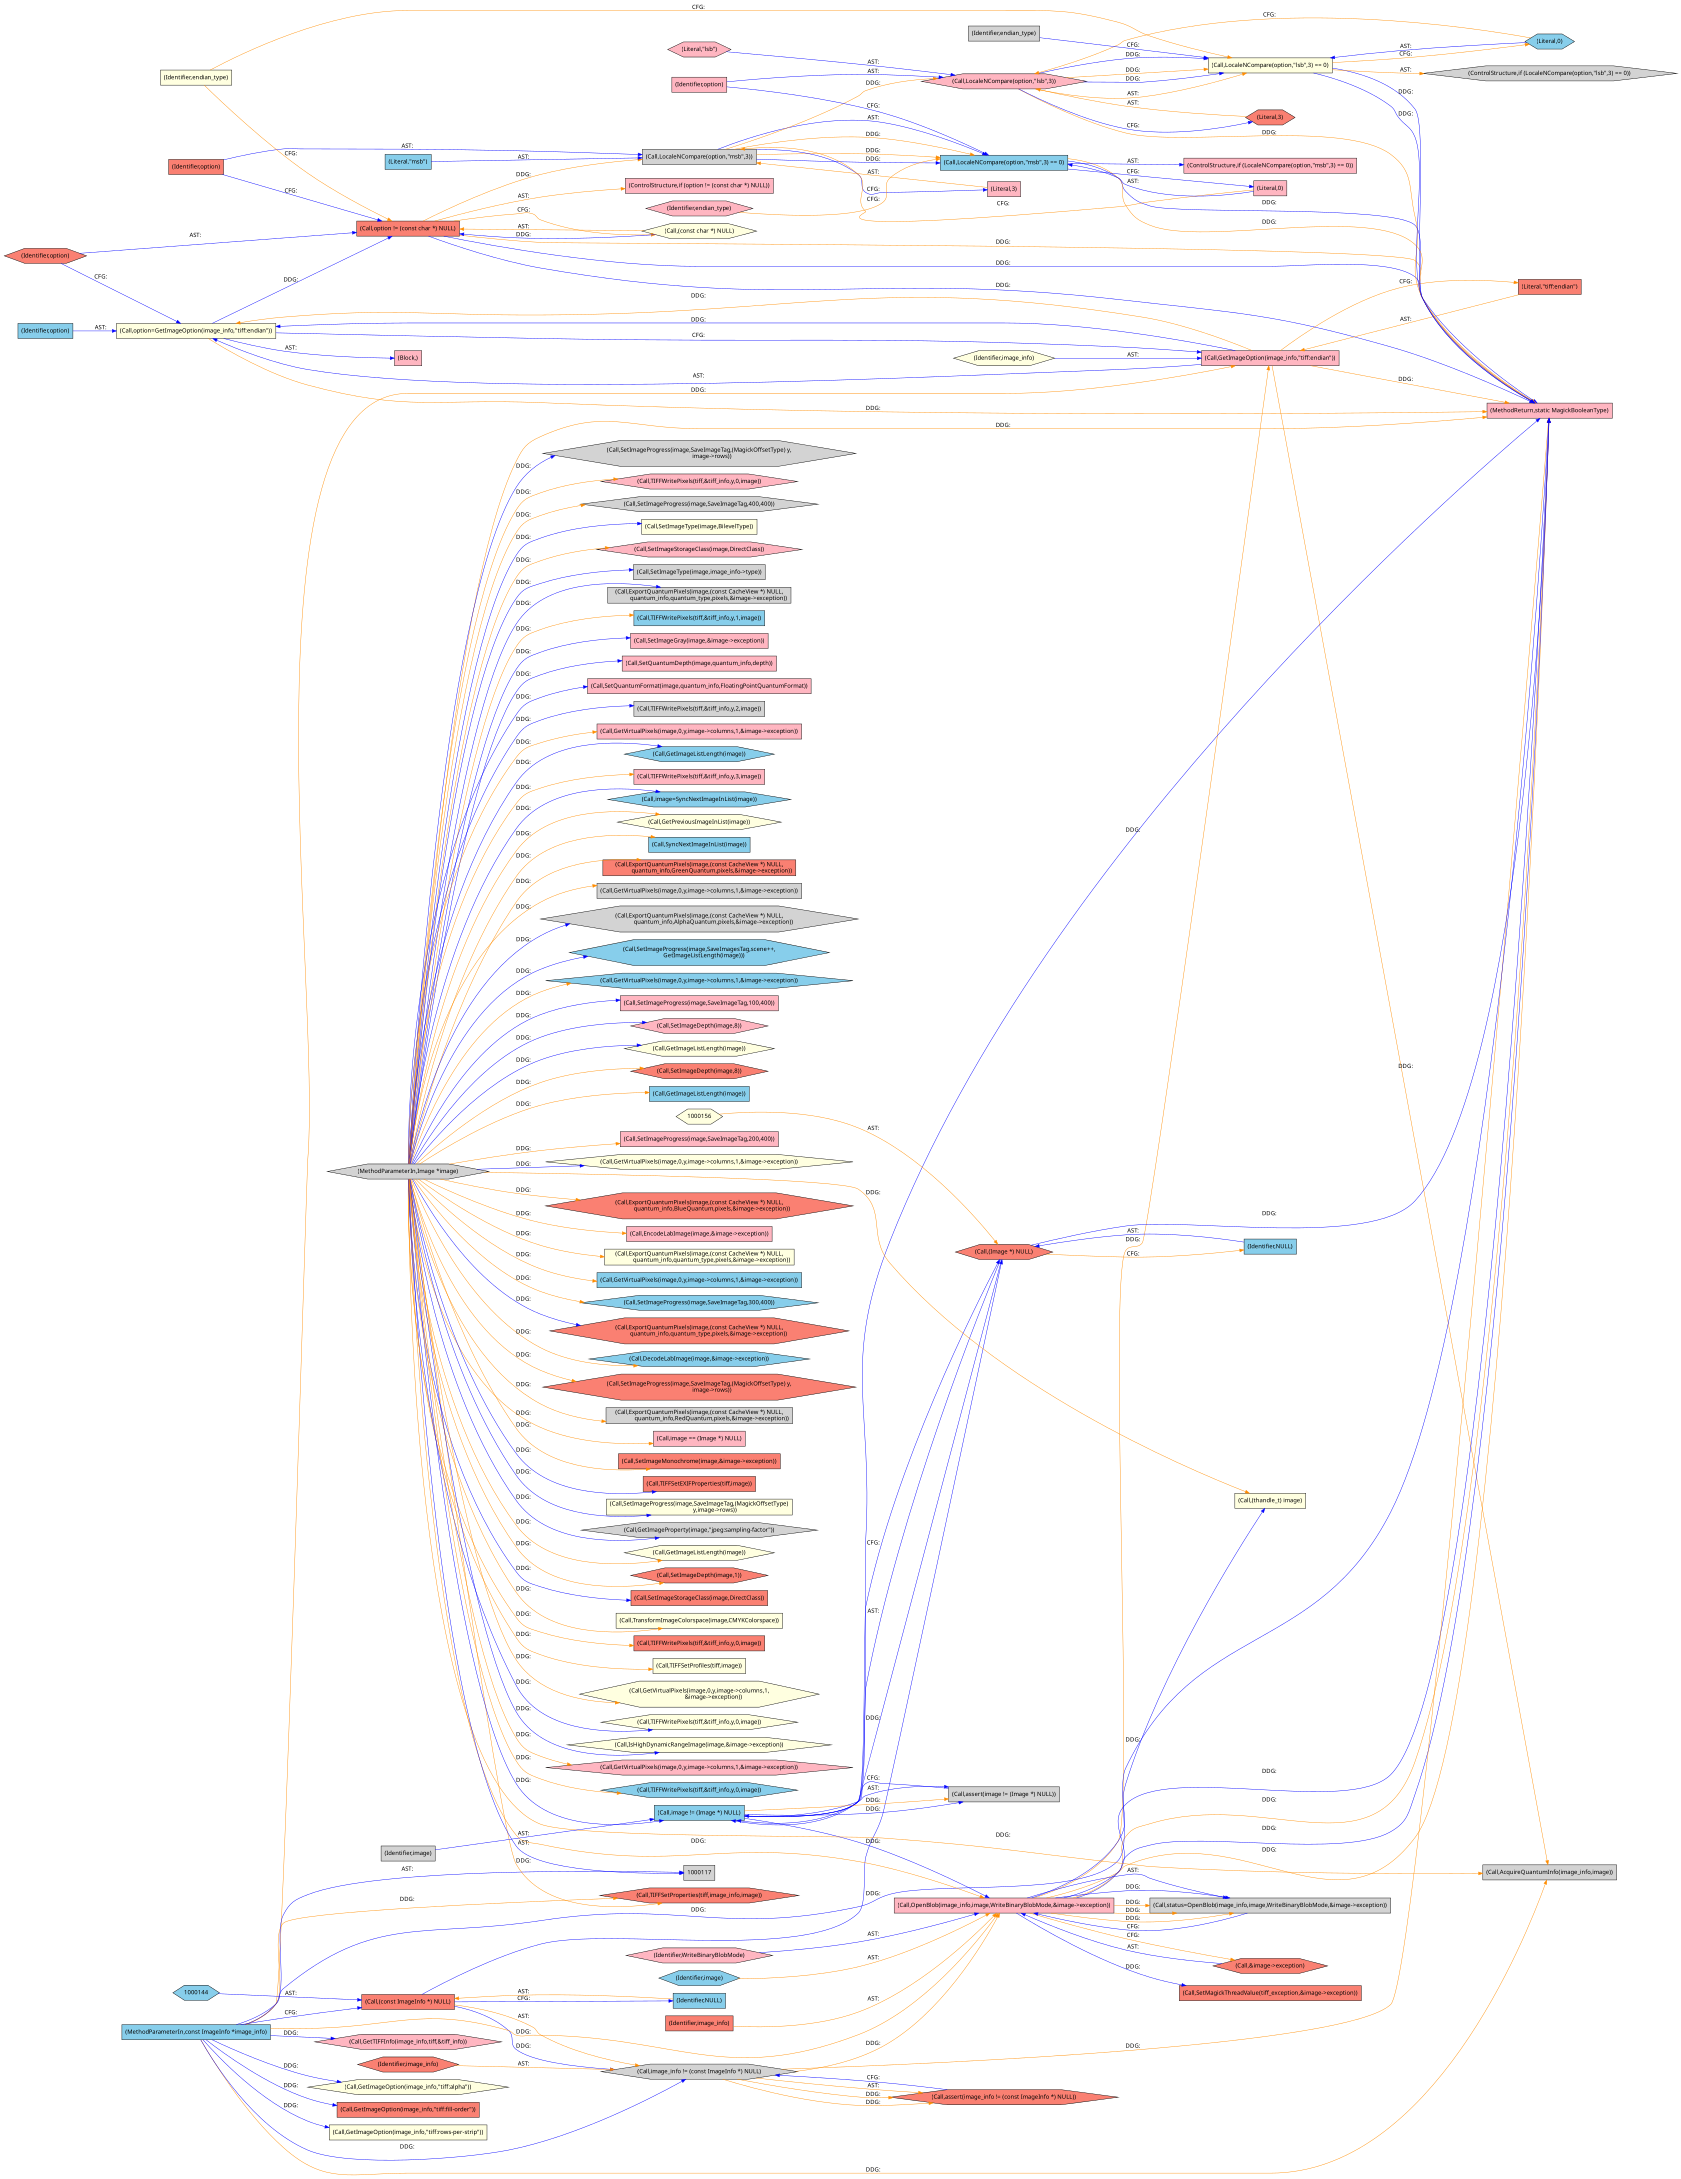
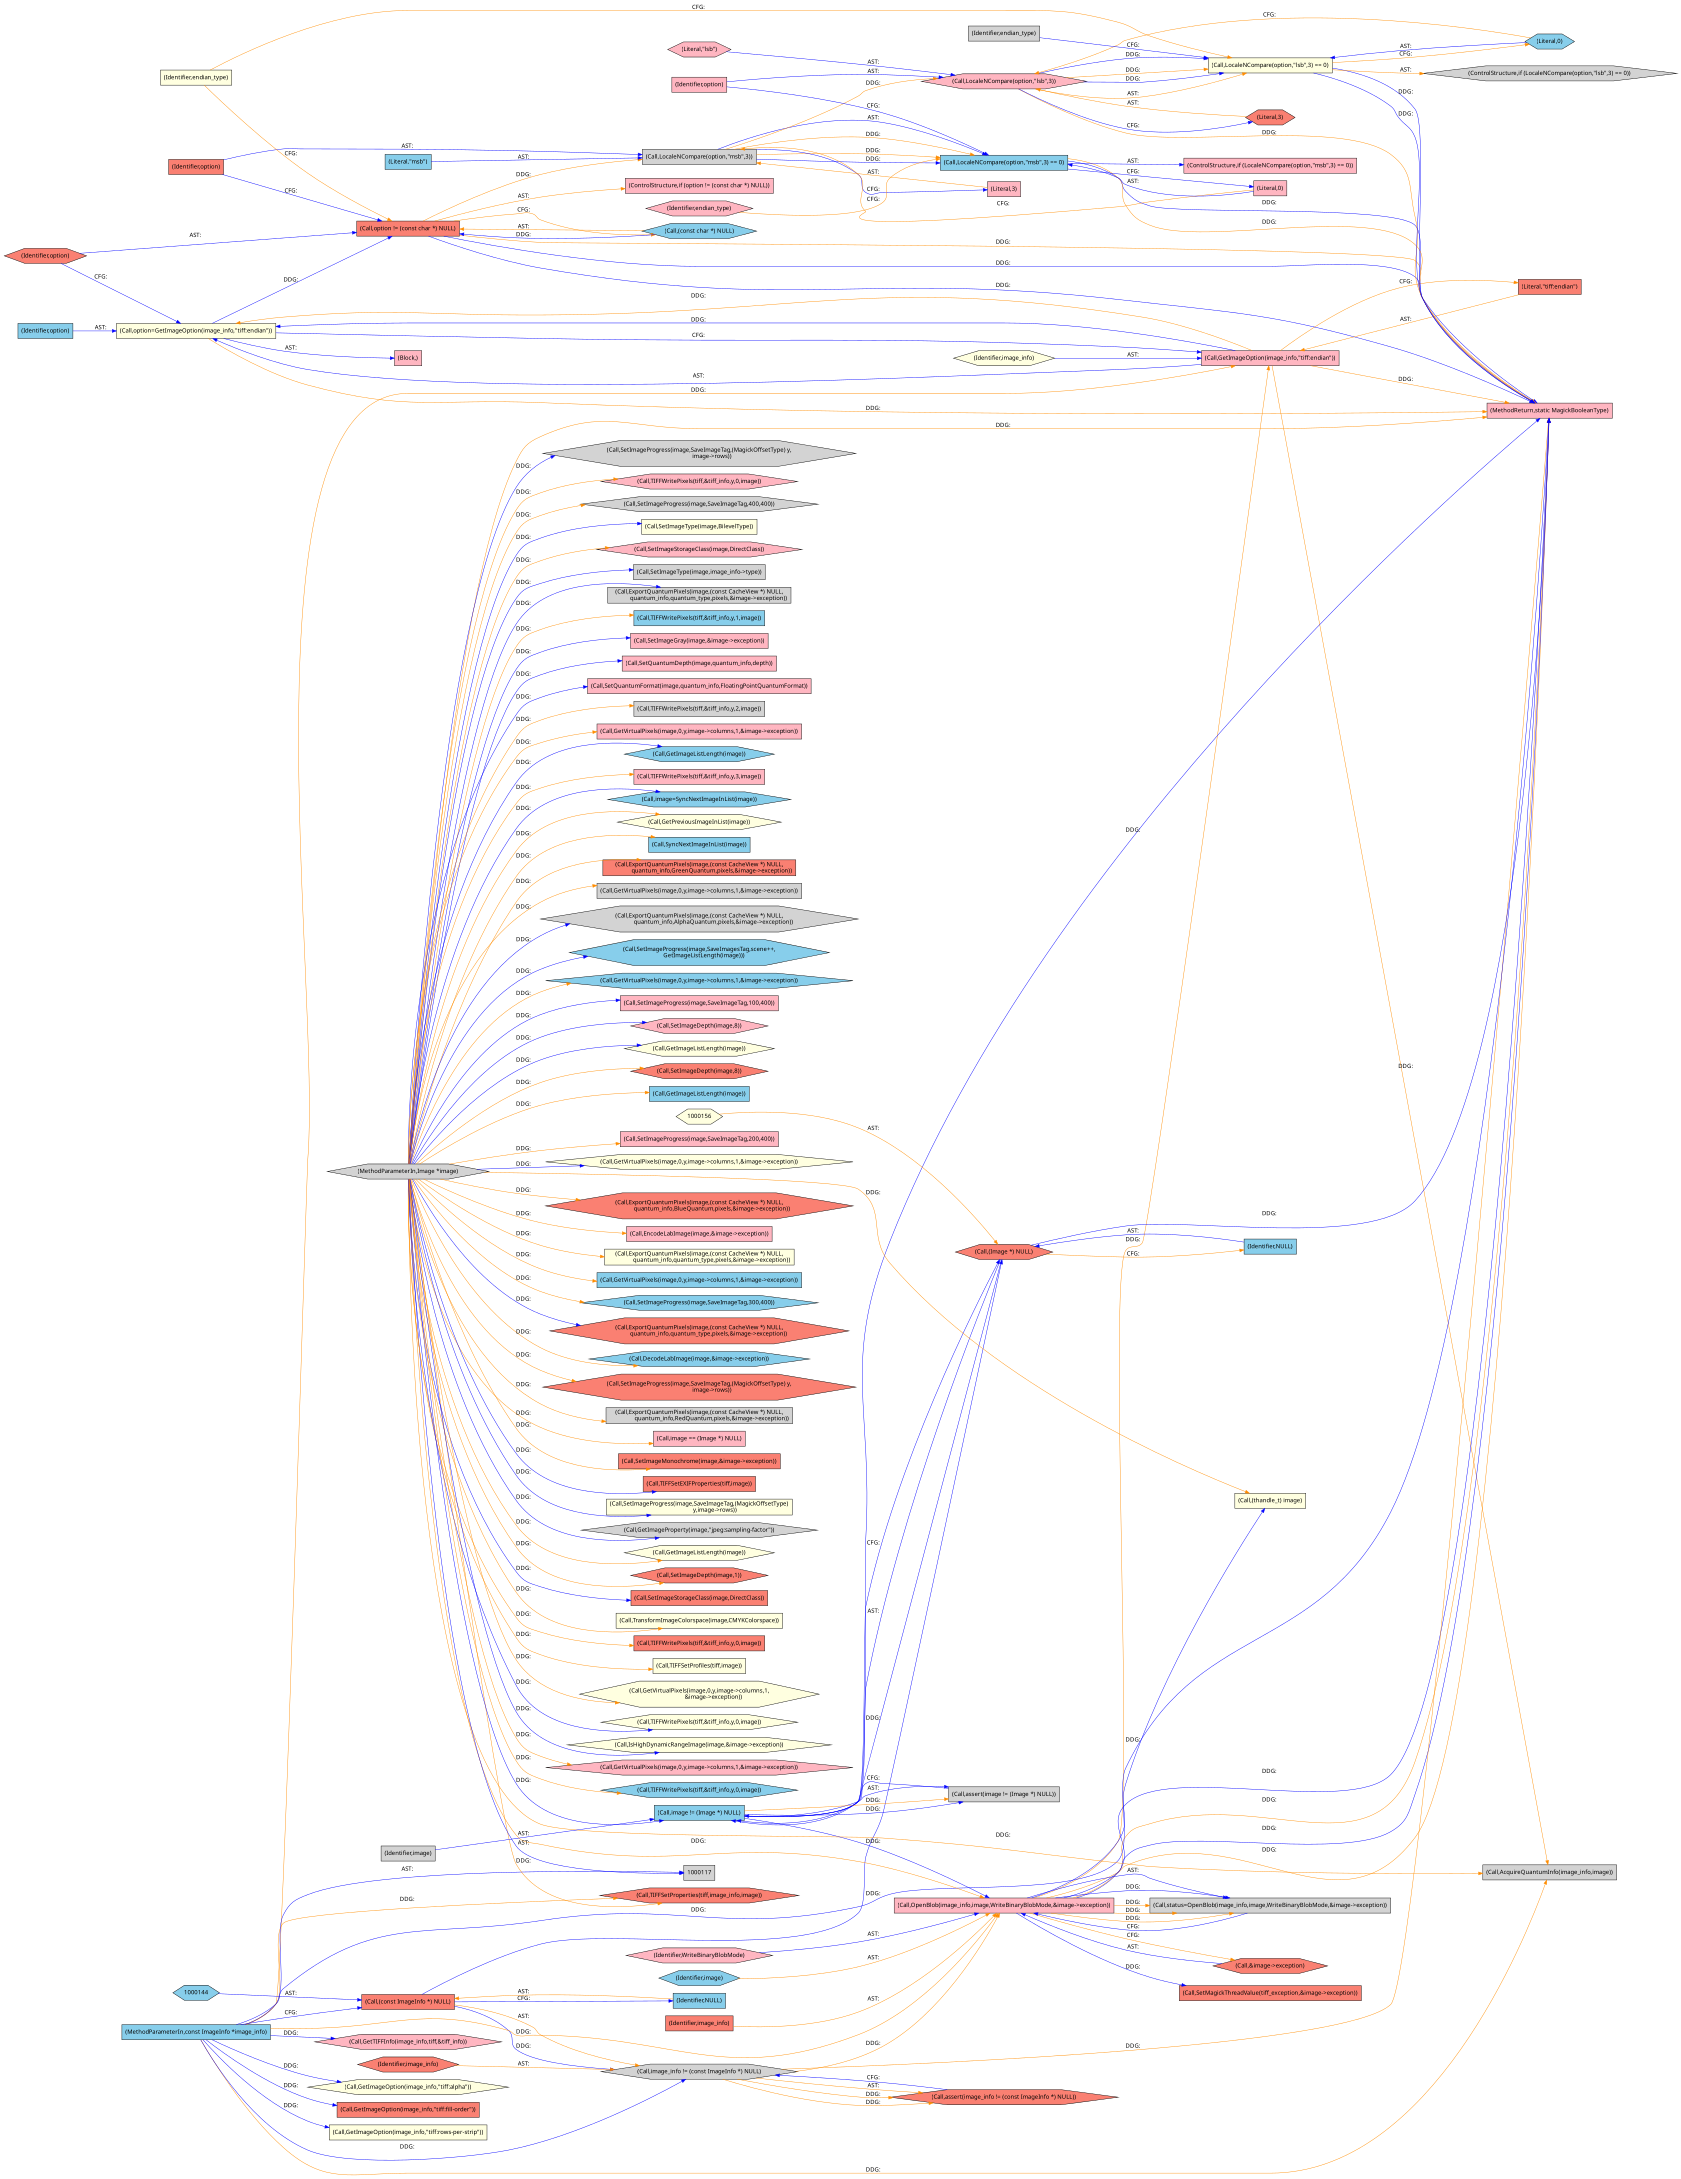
node "(Call,(const char *) NULL)": fillcolor lightyellow -> skyblue
edge "(MethodParameterIn,Image *image)" -> "(Call,TIFFWritePixels(tiff,&tiff_info,y,2,image))": color blue -> darkorange
